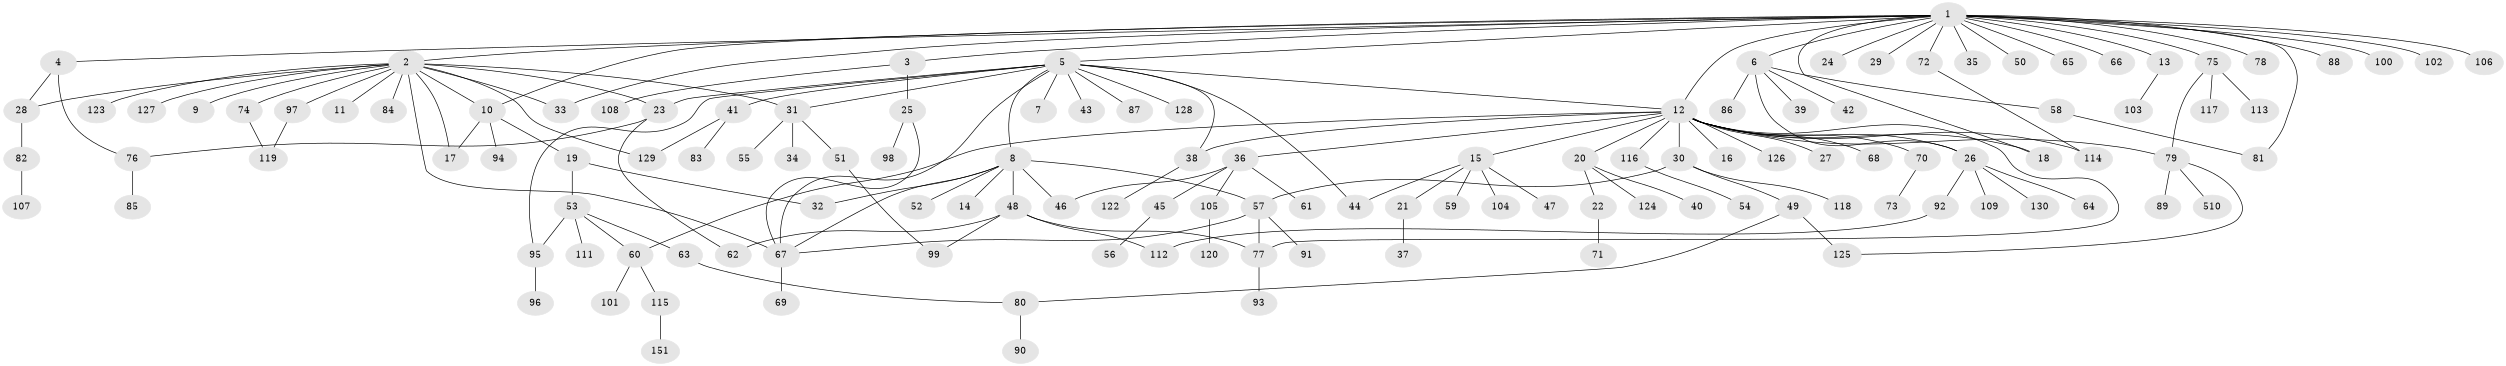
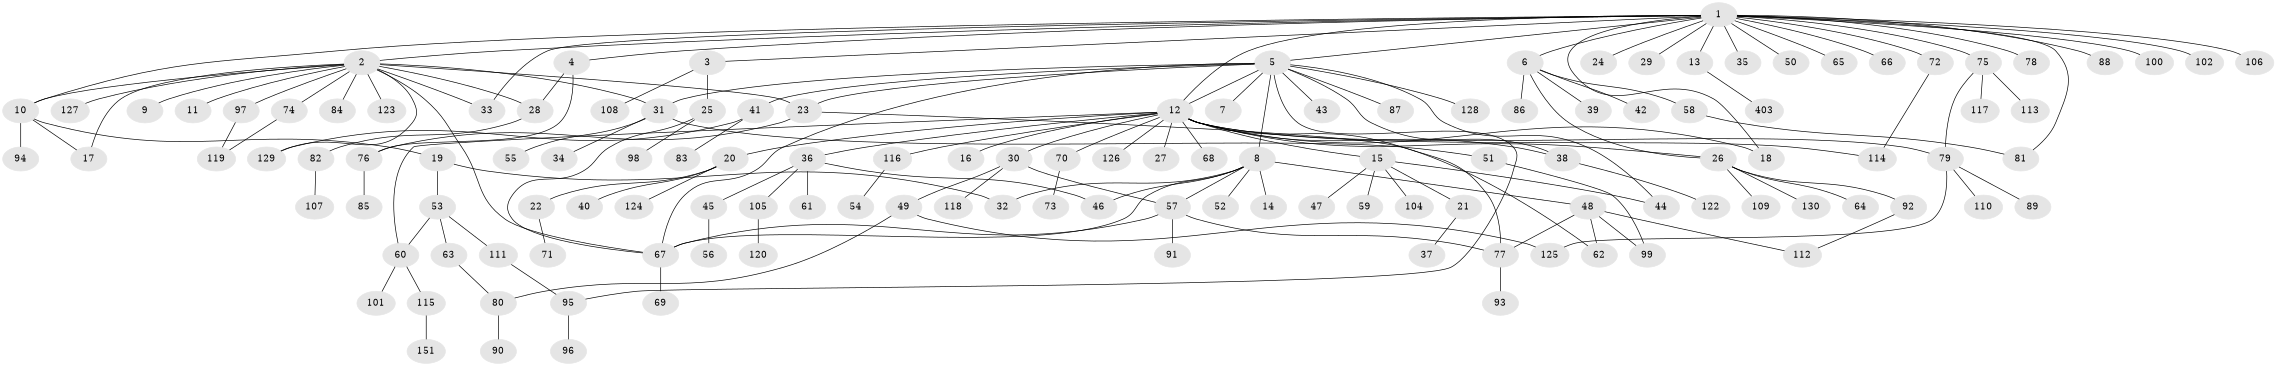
node "103": label "103" -> "403"
node "510": label "510" -> "110"
edge "53" -- "95": now "111" -- "95"
